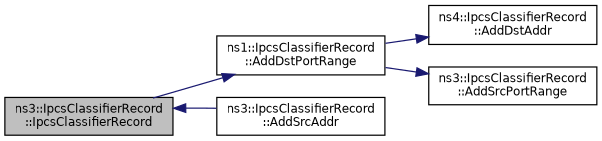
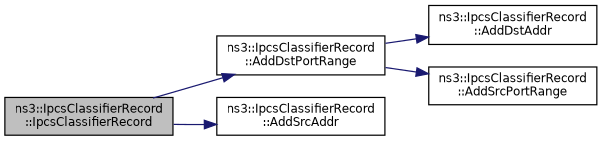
node "ns4::IpcsClassifierRecord ::AddDstAddr": label "ns4::IpcsClassifierRecord ::AddDstAddr" -> "ns3::IpcsClassifierRecord ::AddDstAddr"
node "ns1::IpcsClassifierRecord ::AddDstPortRange": label "ns1::IpcsClassifierRecord ::AddDstPortRange" -> "ns3::IpcsClassifierRecord ::AddDstPortRange"
edge "ns3::IpcsClassifierRecord ::AddSrcAddr" -> "ns3::IpcsClassifierRecord ::IpcsClassifierRecord": reversed
